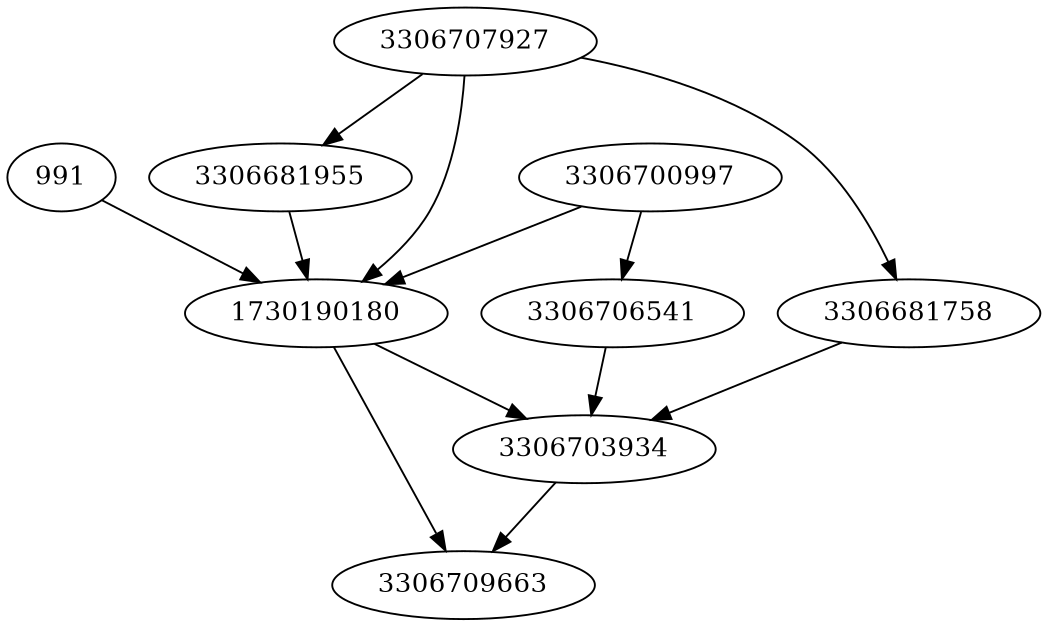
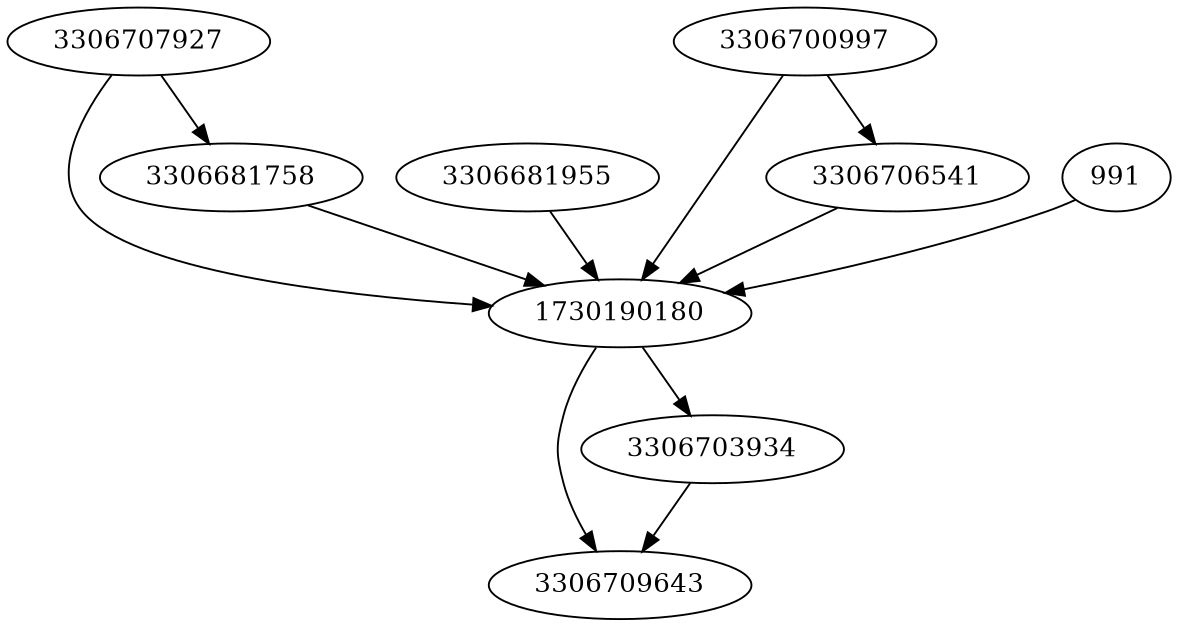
edge "3306707927" -> "3306681955": removed
edge "3306706541" -> "3306703934": now "3306706541" -> "1730190180"
edge "3306681758" -> "3306703934": now "3306681758" -> "1730190180"
node "3306709663": label "3306709663" -> "3306709643"
